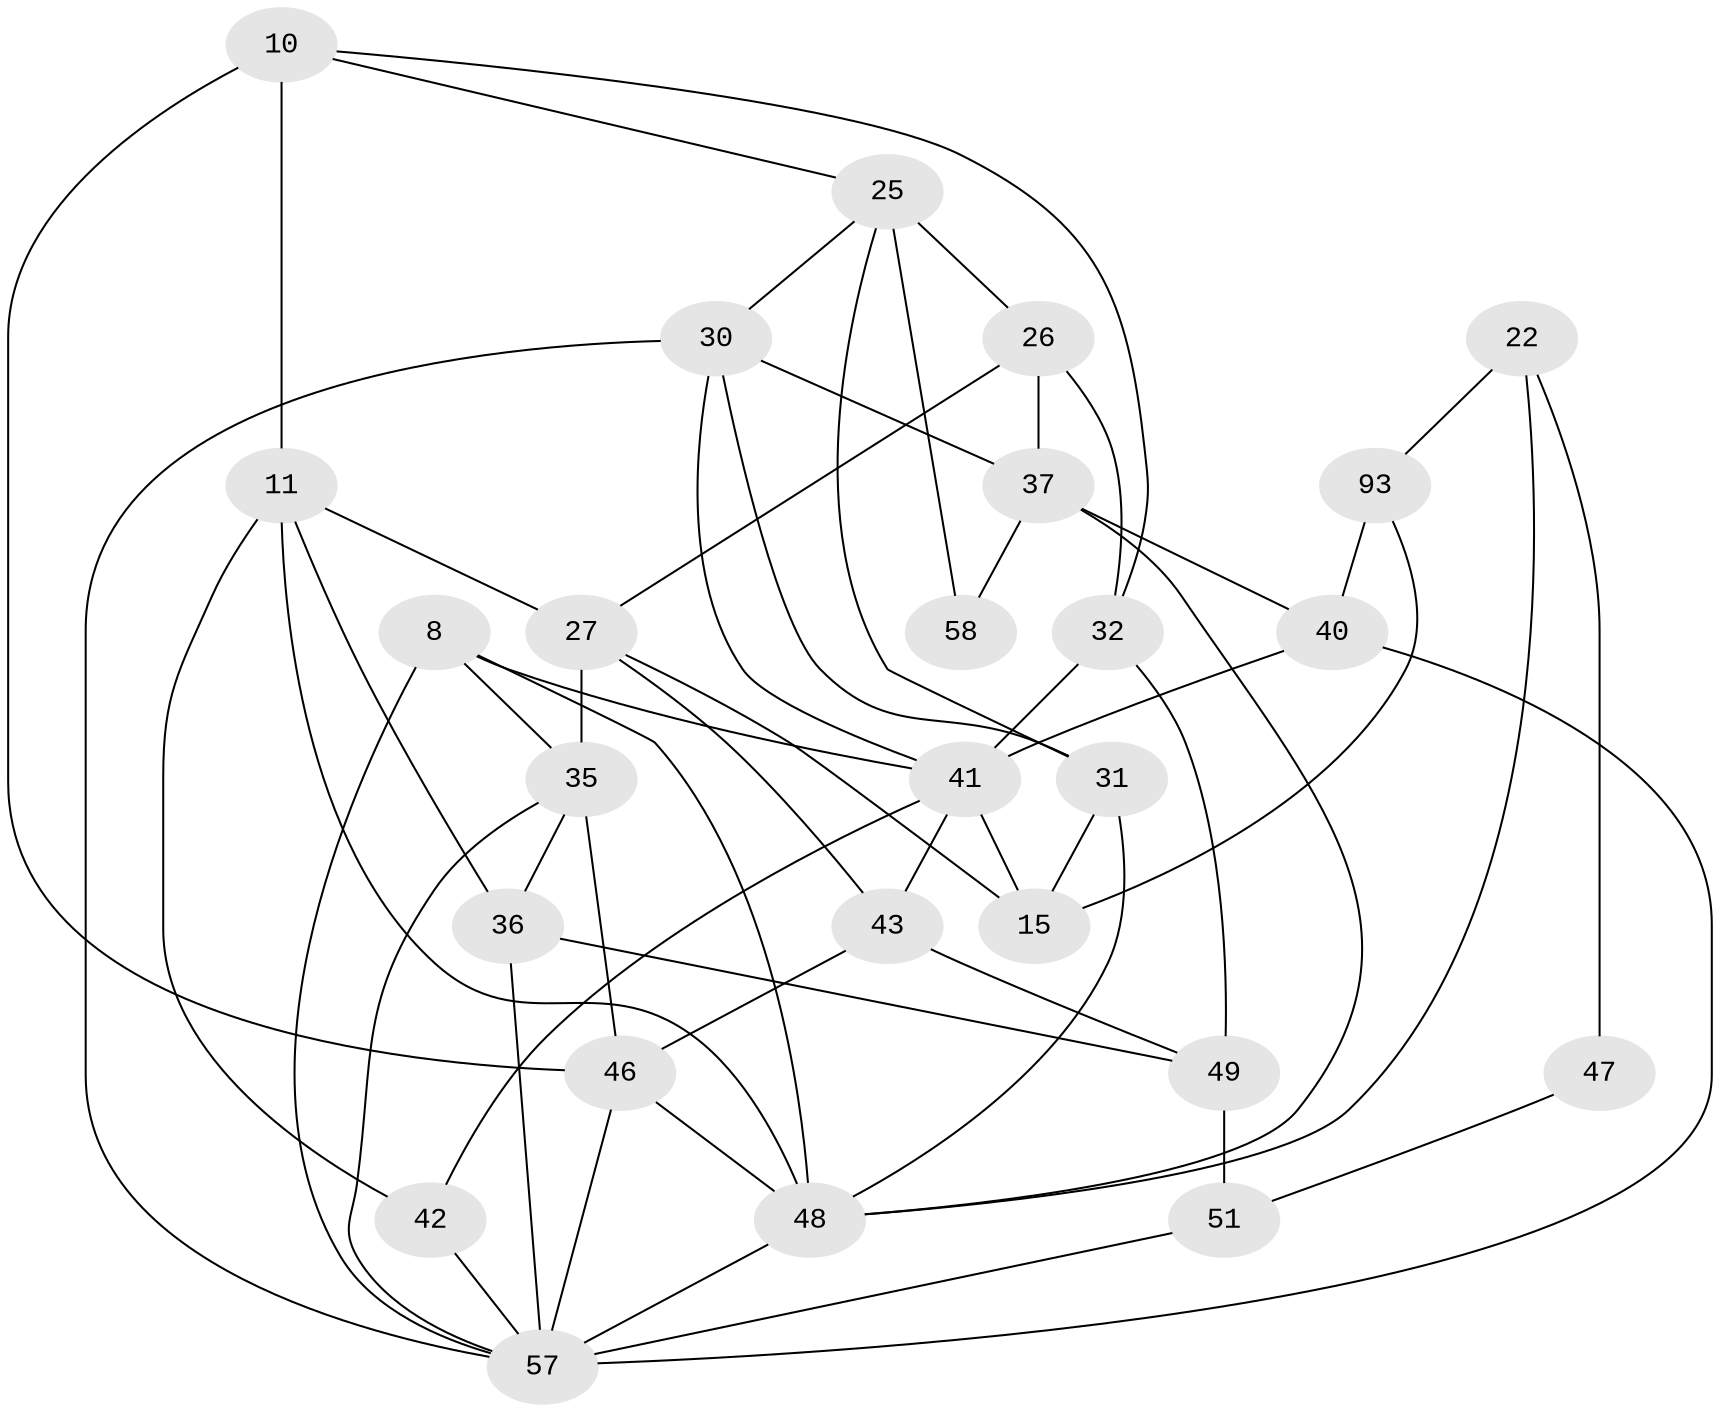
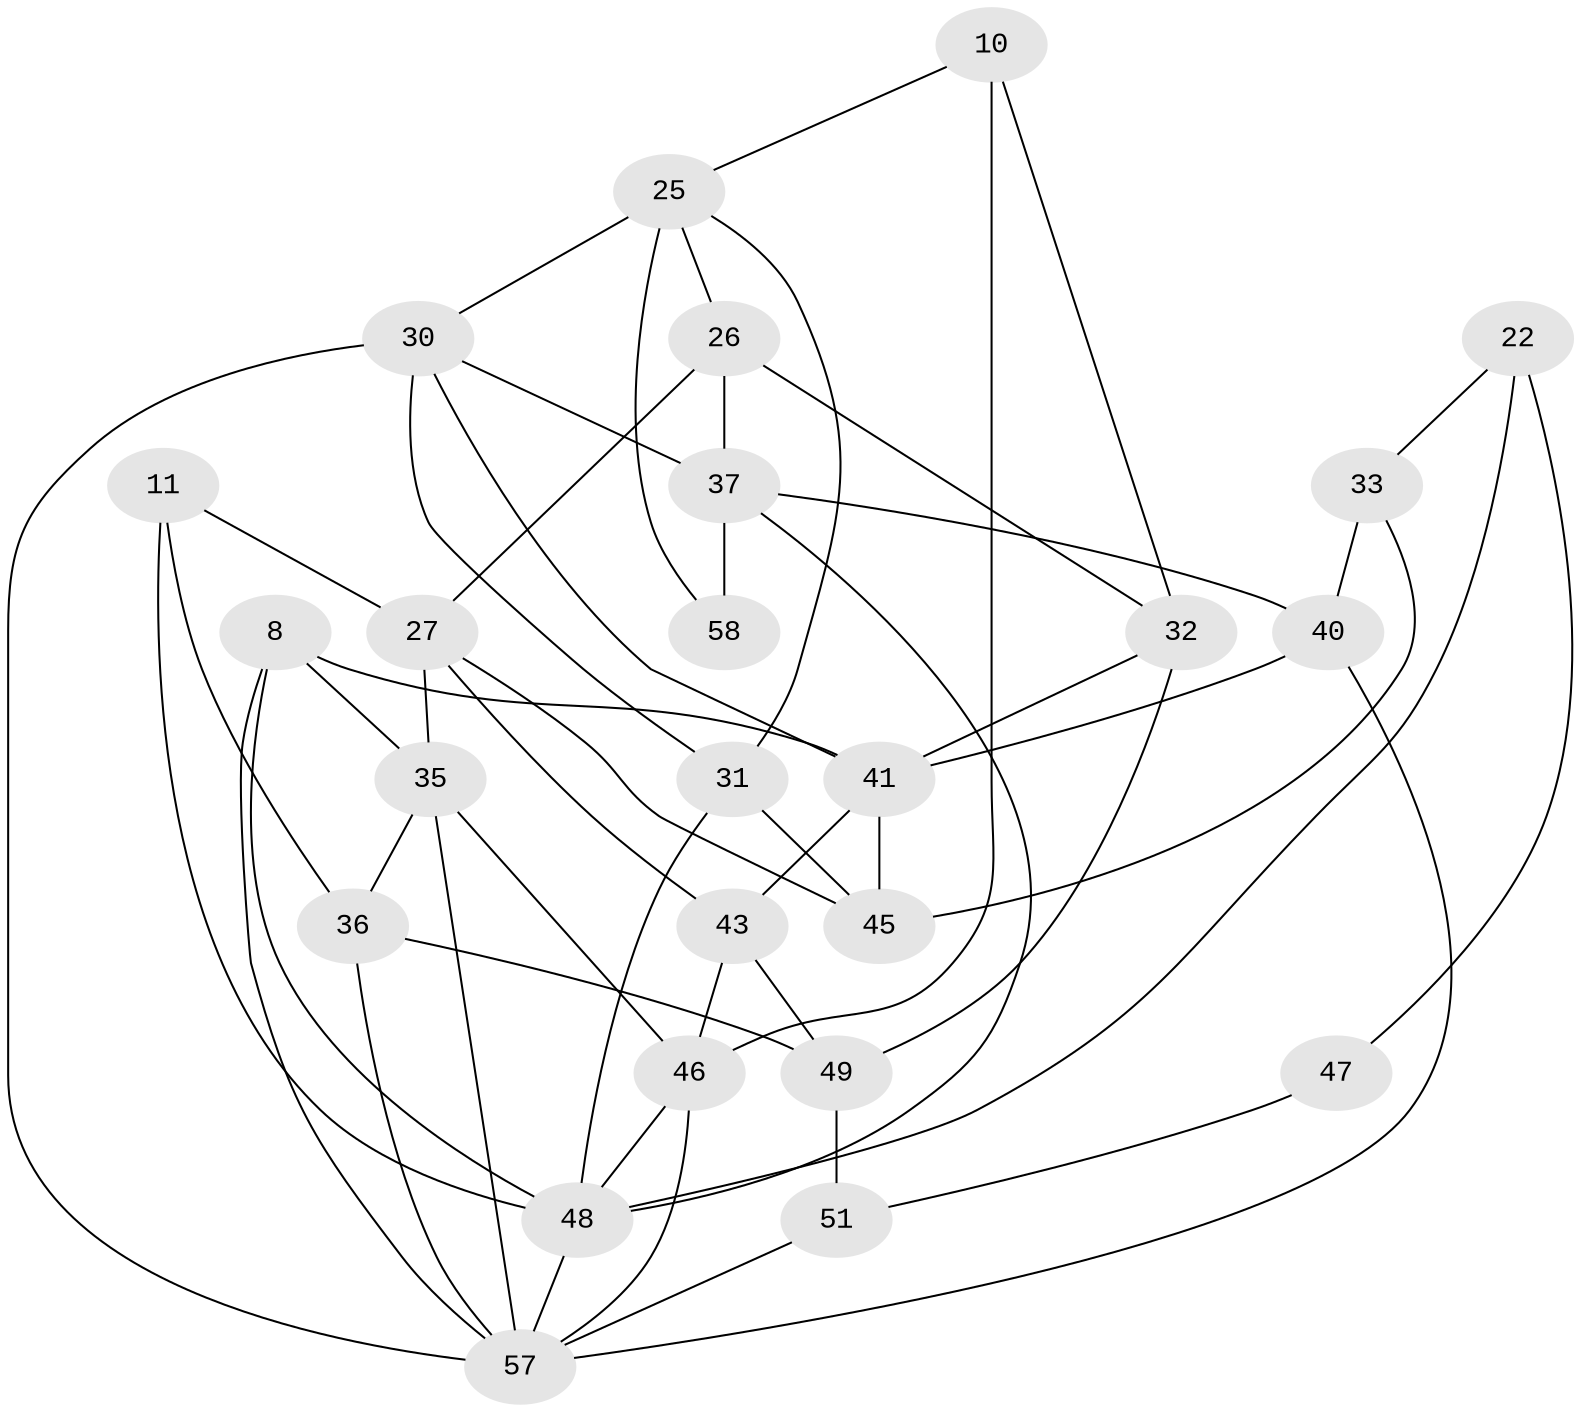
edge "10" -- "11": removed
node "93": label "93" -> "33"
node "15": label "15" -> "45"
node "42": removed
